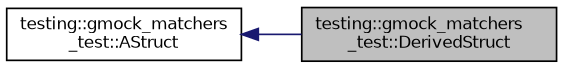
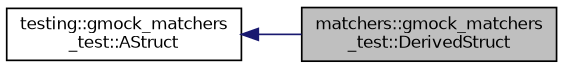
node "testing::gmock_matchers _test::DerivedStruct": label "testing::gmock_matchers _test::DerivedStruct" -> "matchers::gmock_matchers _test::DerivedStruct"
